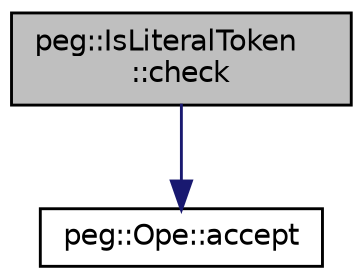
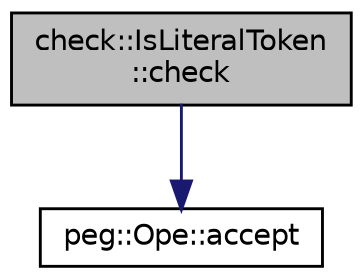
node "peg::IsLiteralToken ::check": label "peg::IsLiteralToken ::check" -> "check::IsLiteralToken ::check"
